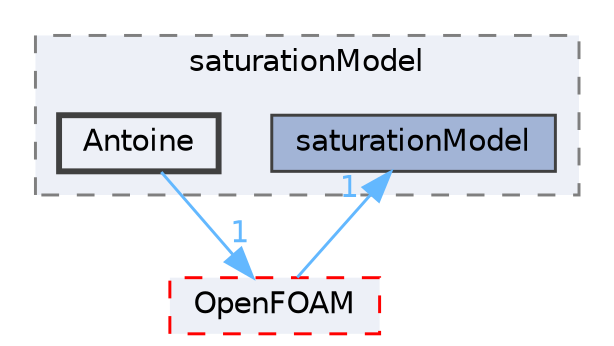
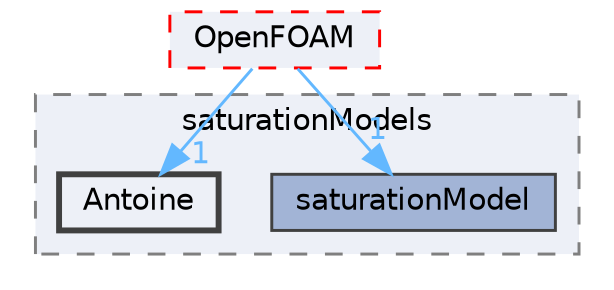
cluster "saturationModel": label "saturationModel" -> "saturationModels"
edge "Antoine" -> "OpenFOAM": reversed
